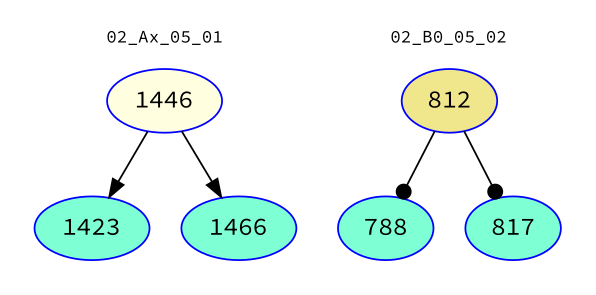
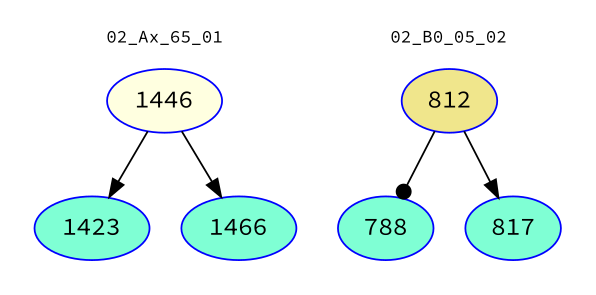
cluster "02_Ax_05_01": label "02_Ax_05_01" -> "02_Ax_65_01"
edge "812" -> "817": arrowhead dot -> normal
